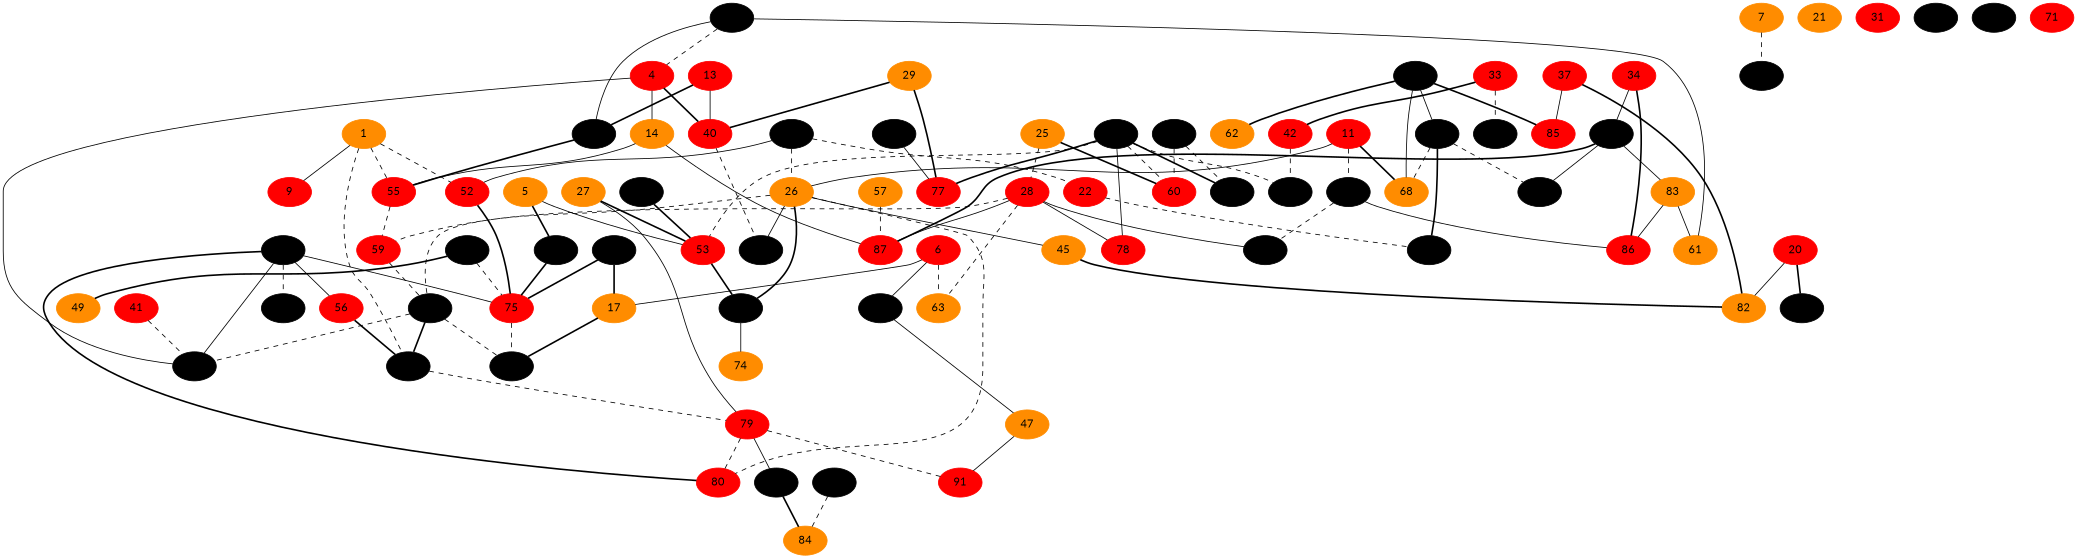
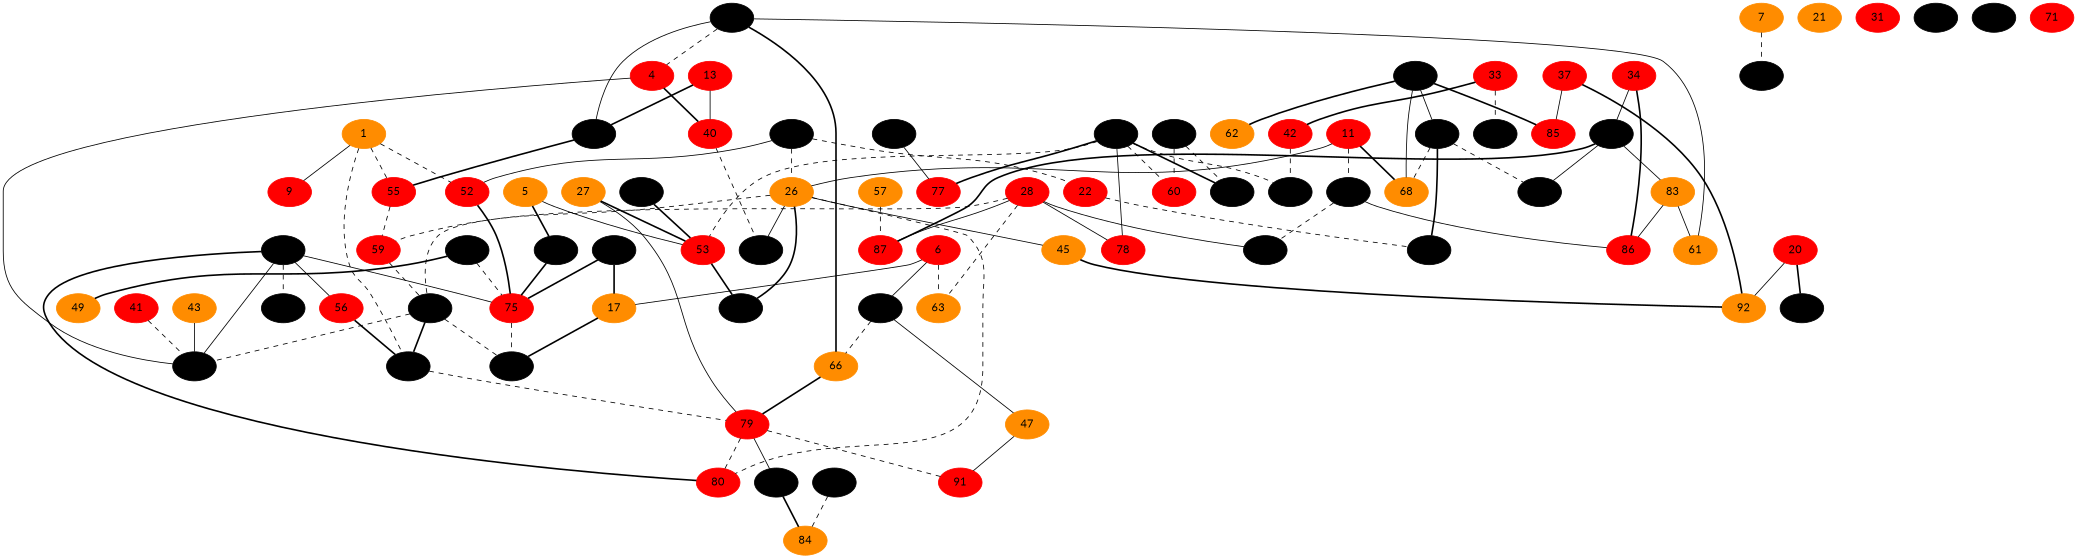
node "29": removed
node "14": removed
node "25": removed
node "43": added
node "82": label "82" -> "92"
node "74": removed
node "66": added
